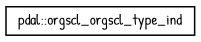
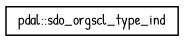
node "pdal::orgscl_orgscl_type_ind": label "pdal::orgscl_orgscl_type_ind" -> "pdal::sdo_orgscl_type_ind"
